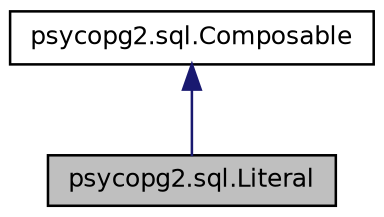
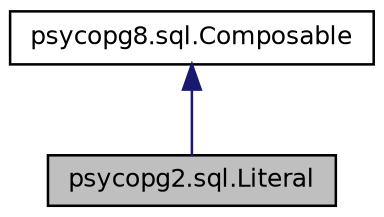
node "psycopg2.sql.Composable": label "psycopg2.sql.Composable" -> "psycopg8.sql.Composable"
